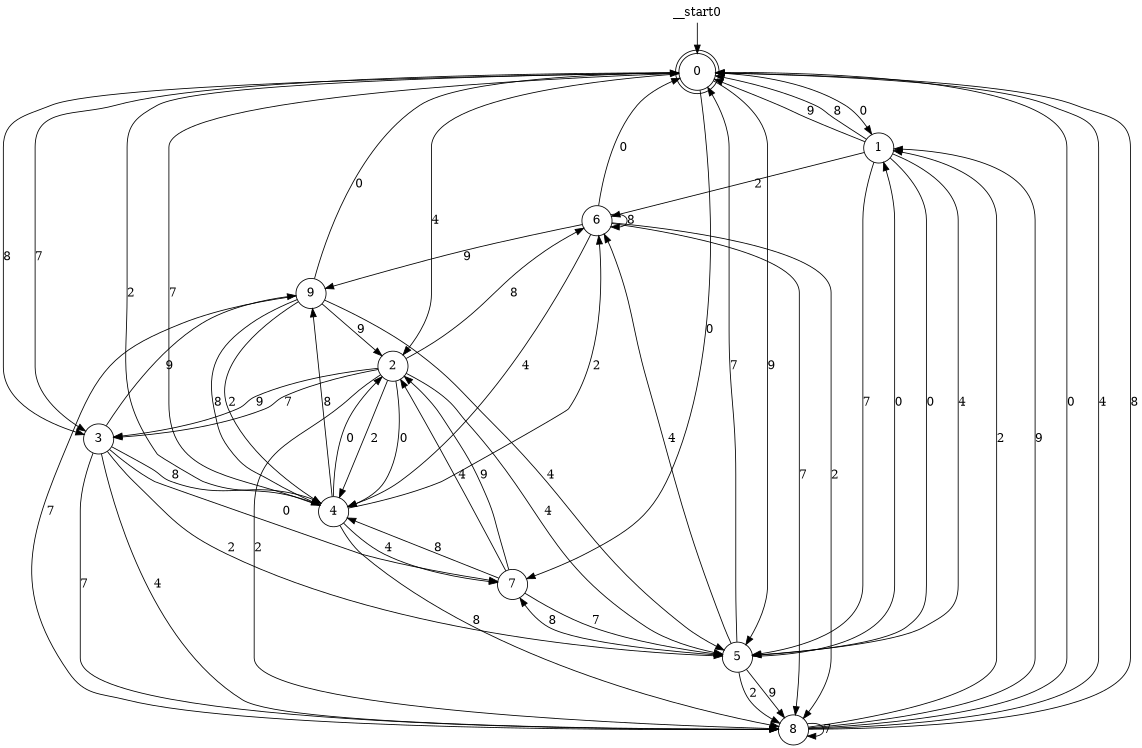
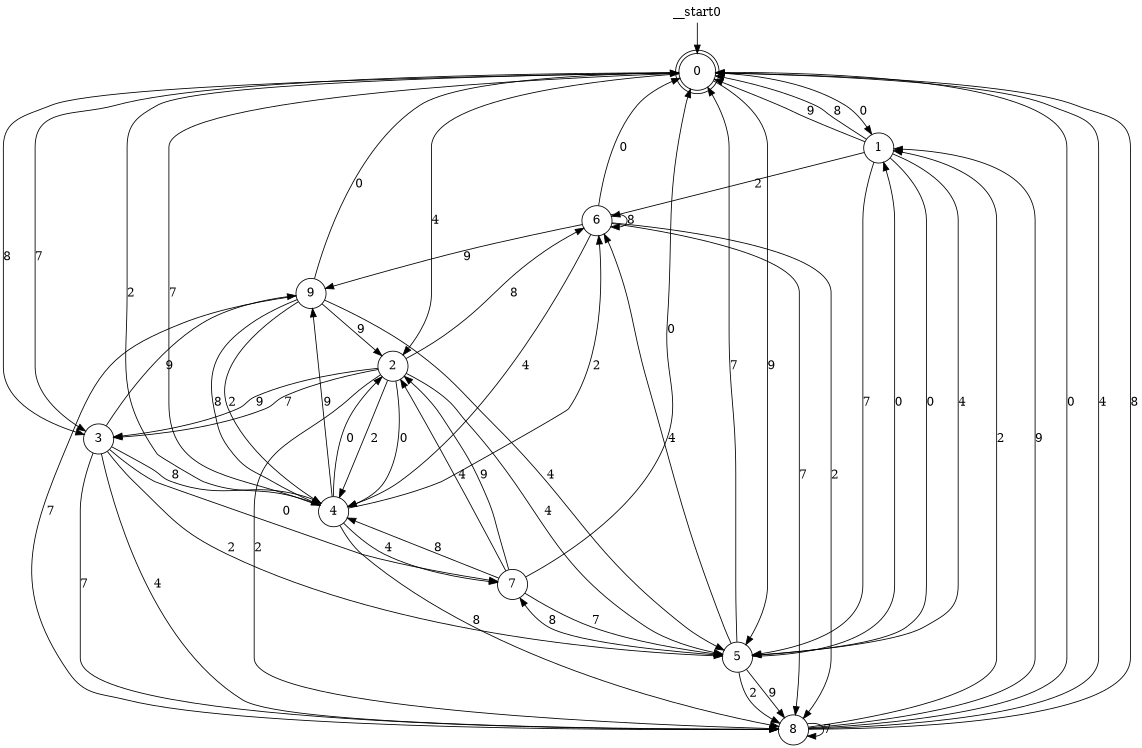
edge "0" -> "7": reversed
edge "4" -> "9": label "8" -> "9"
